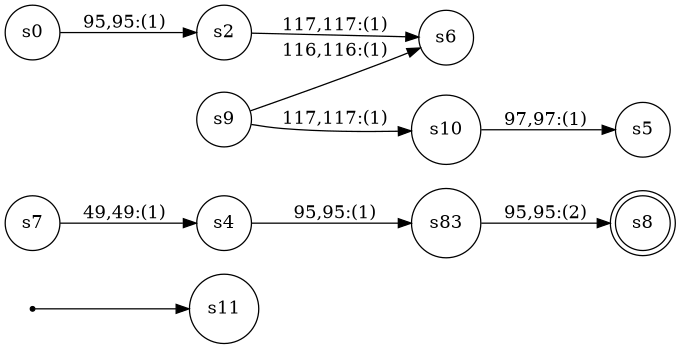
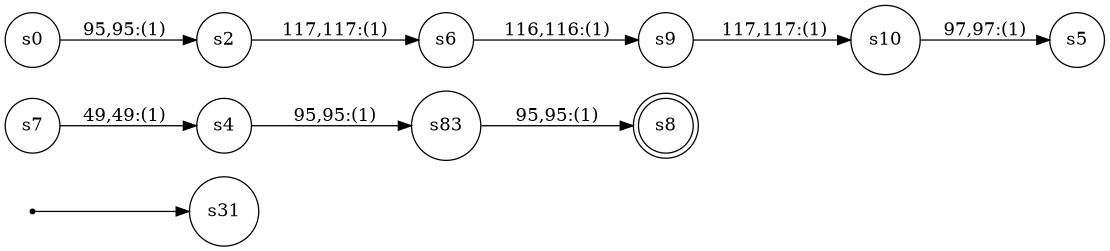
edge "s9" -> "s6": reversed
edge "s83" -> "s8": label "95,95:(2)" -> "95,95:(1)"
node "s11": label "s11" -> "s31"
